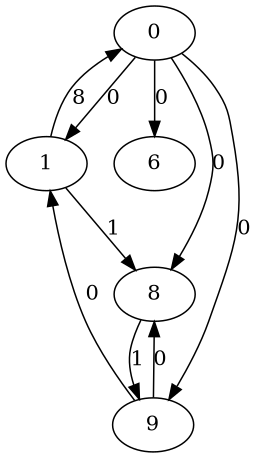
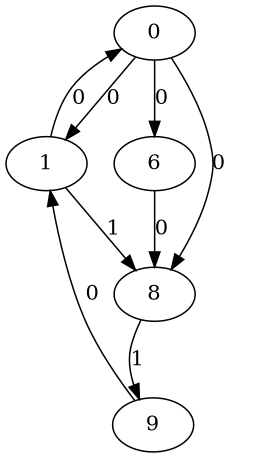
edge "1" -> "0": label "8" -> "0"
edge "0" -> "9": removed, label "0"
edge "9" -> "8": now "6" -> "8"
